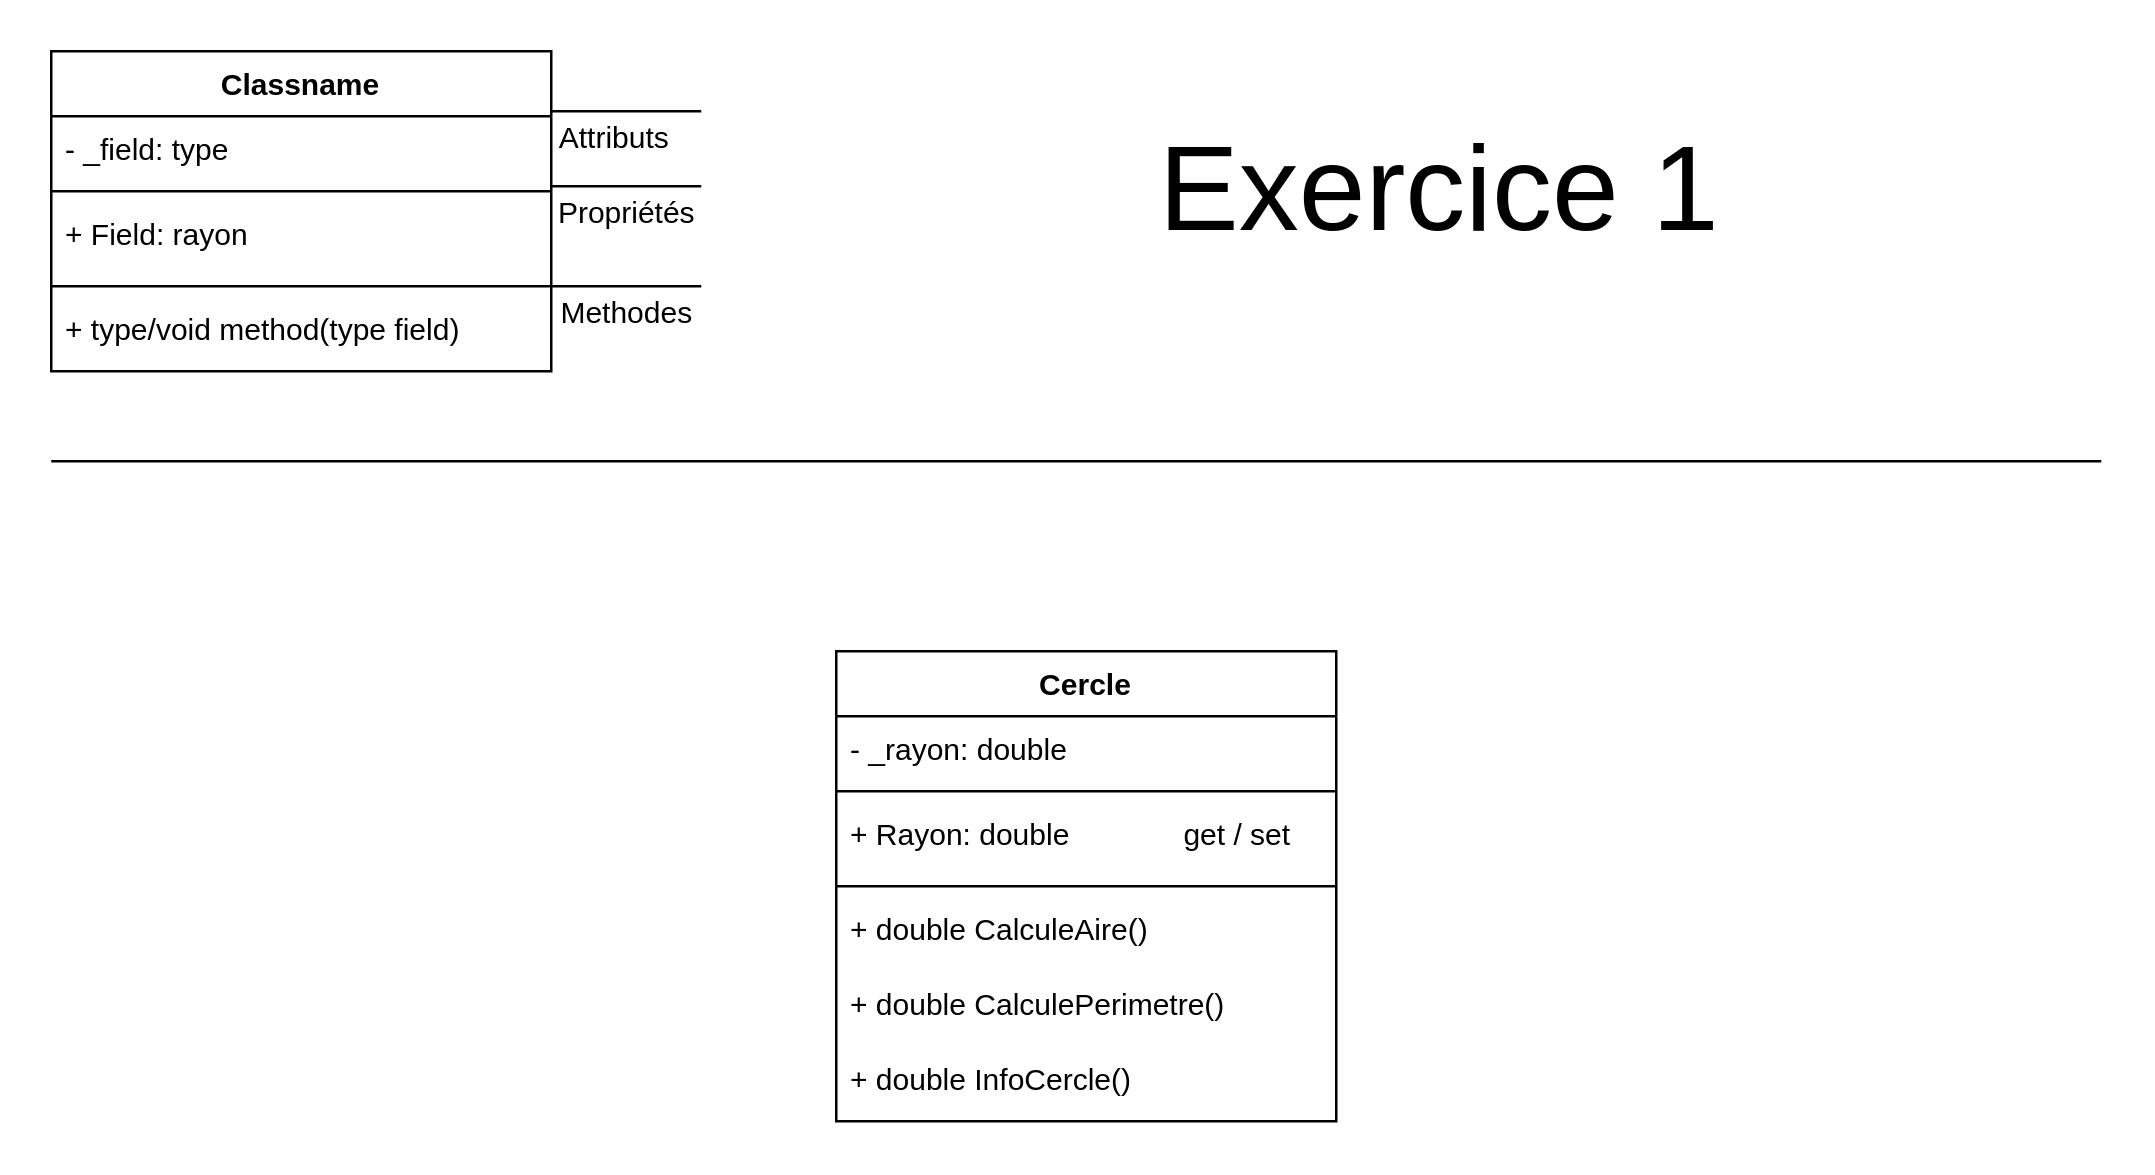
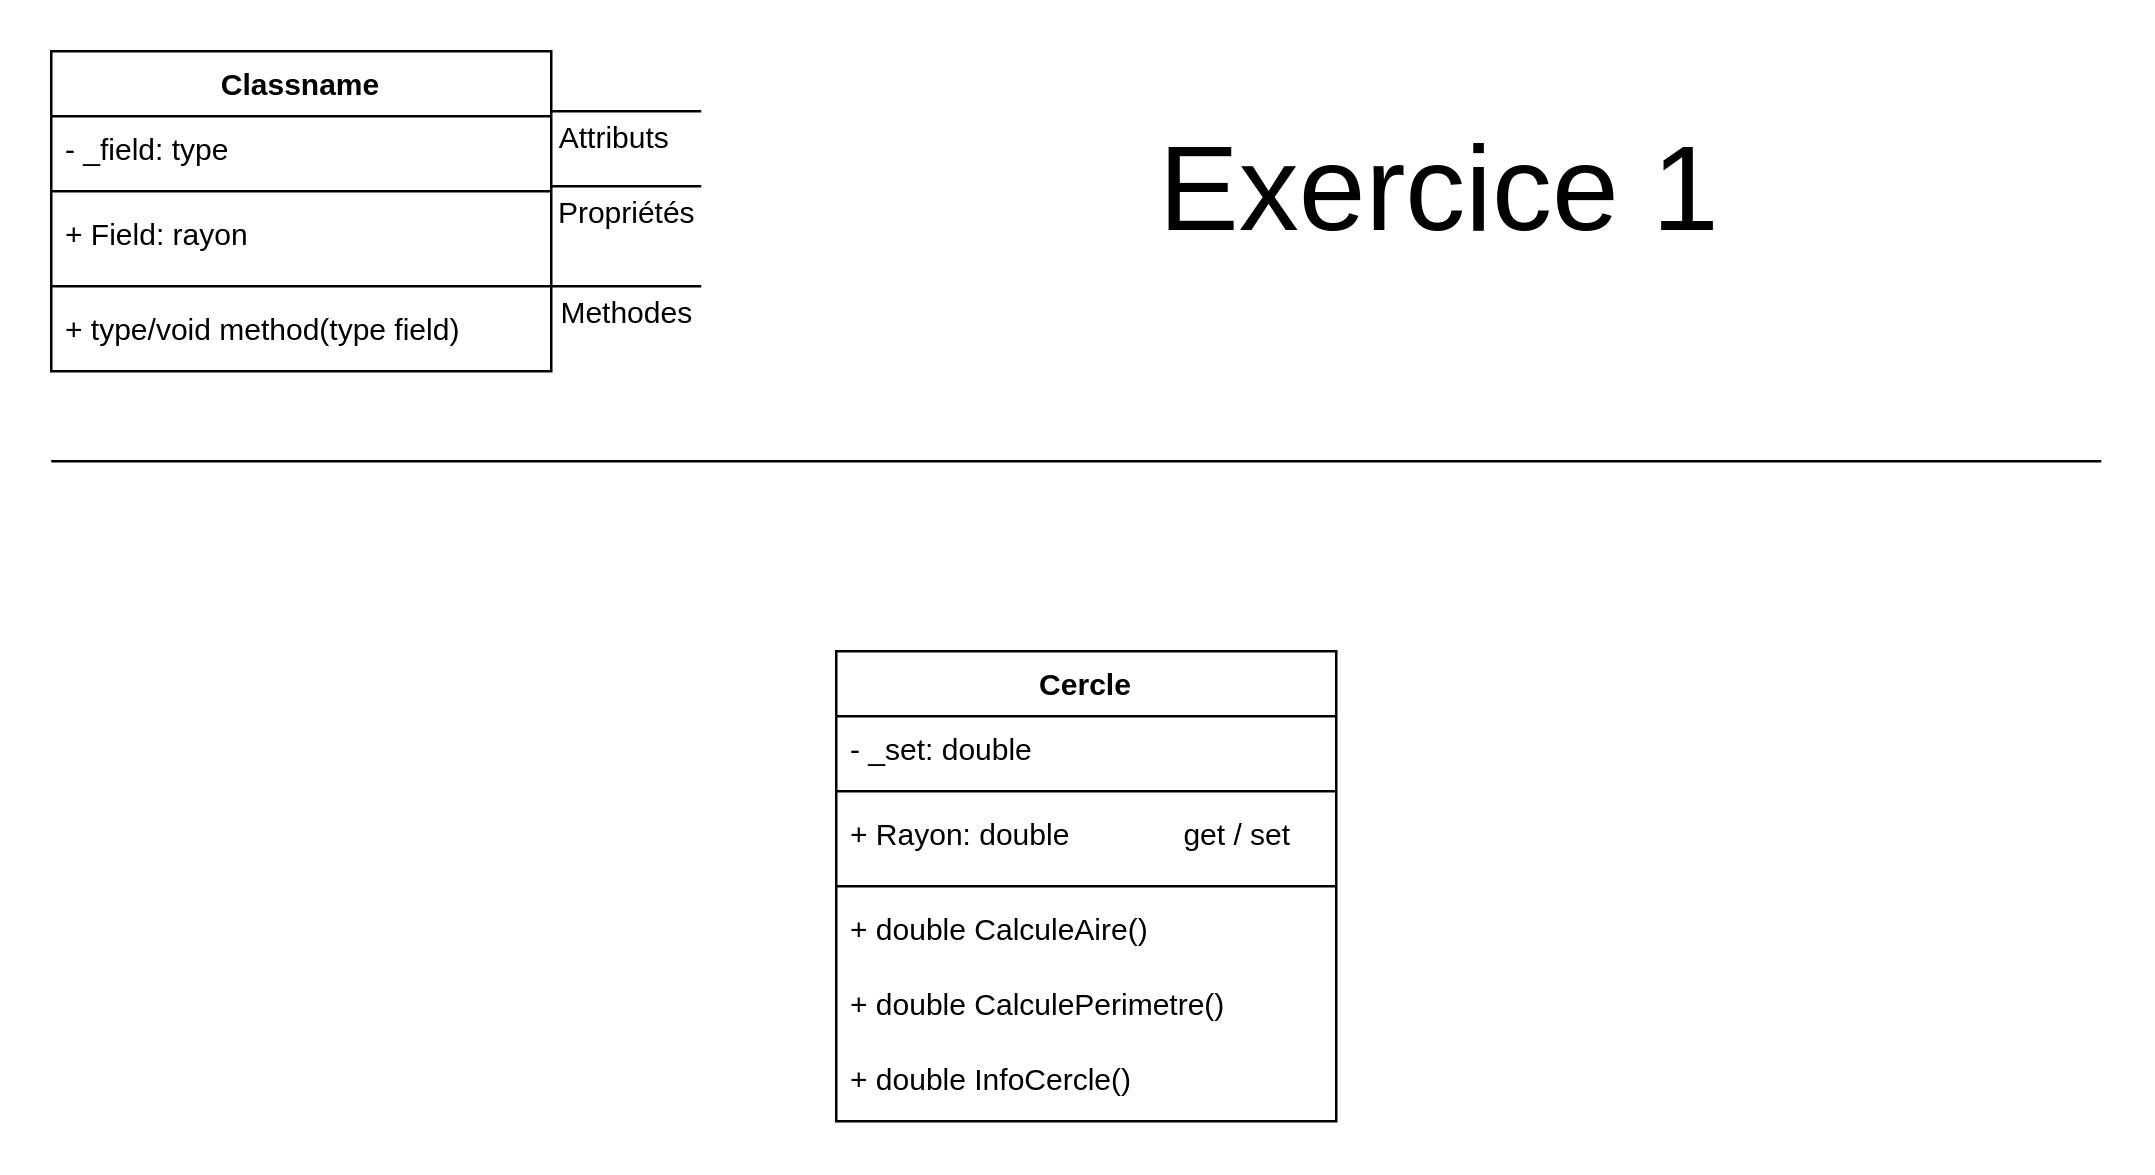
node "- _rayon: double": label "- _rayon: double" -> "- _set: double"
